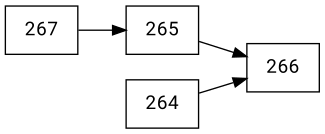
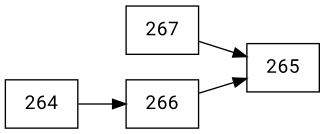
edge "265" -> "266": reversed
